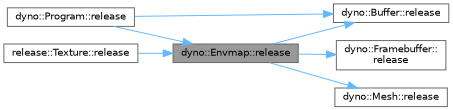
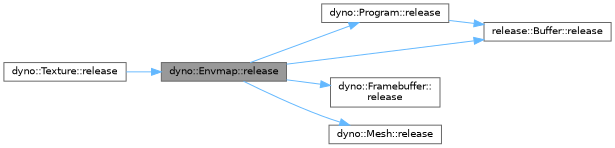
node "dyno::Buffer::release": label "dyno::Buffer::release" -> "release::Buffer::release"
edge "dyno::Program::release" -> "dyno::Envmap::release": reversed
node "release::Texture::release": label "release::Texture::release" -> "dyno::Texture::release"
